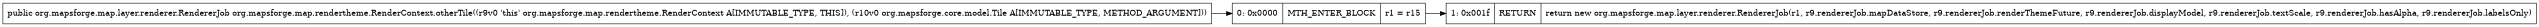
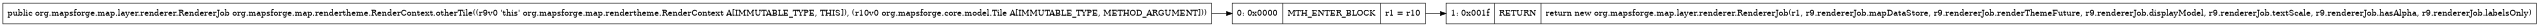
node "0: 0x0000": text "r1 = r15" -> "r1 = r10"
